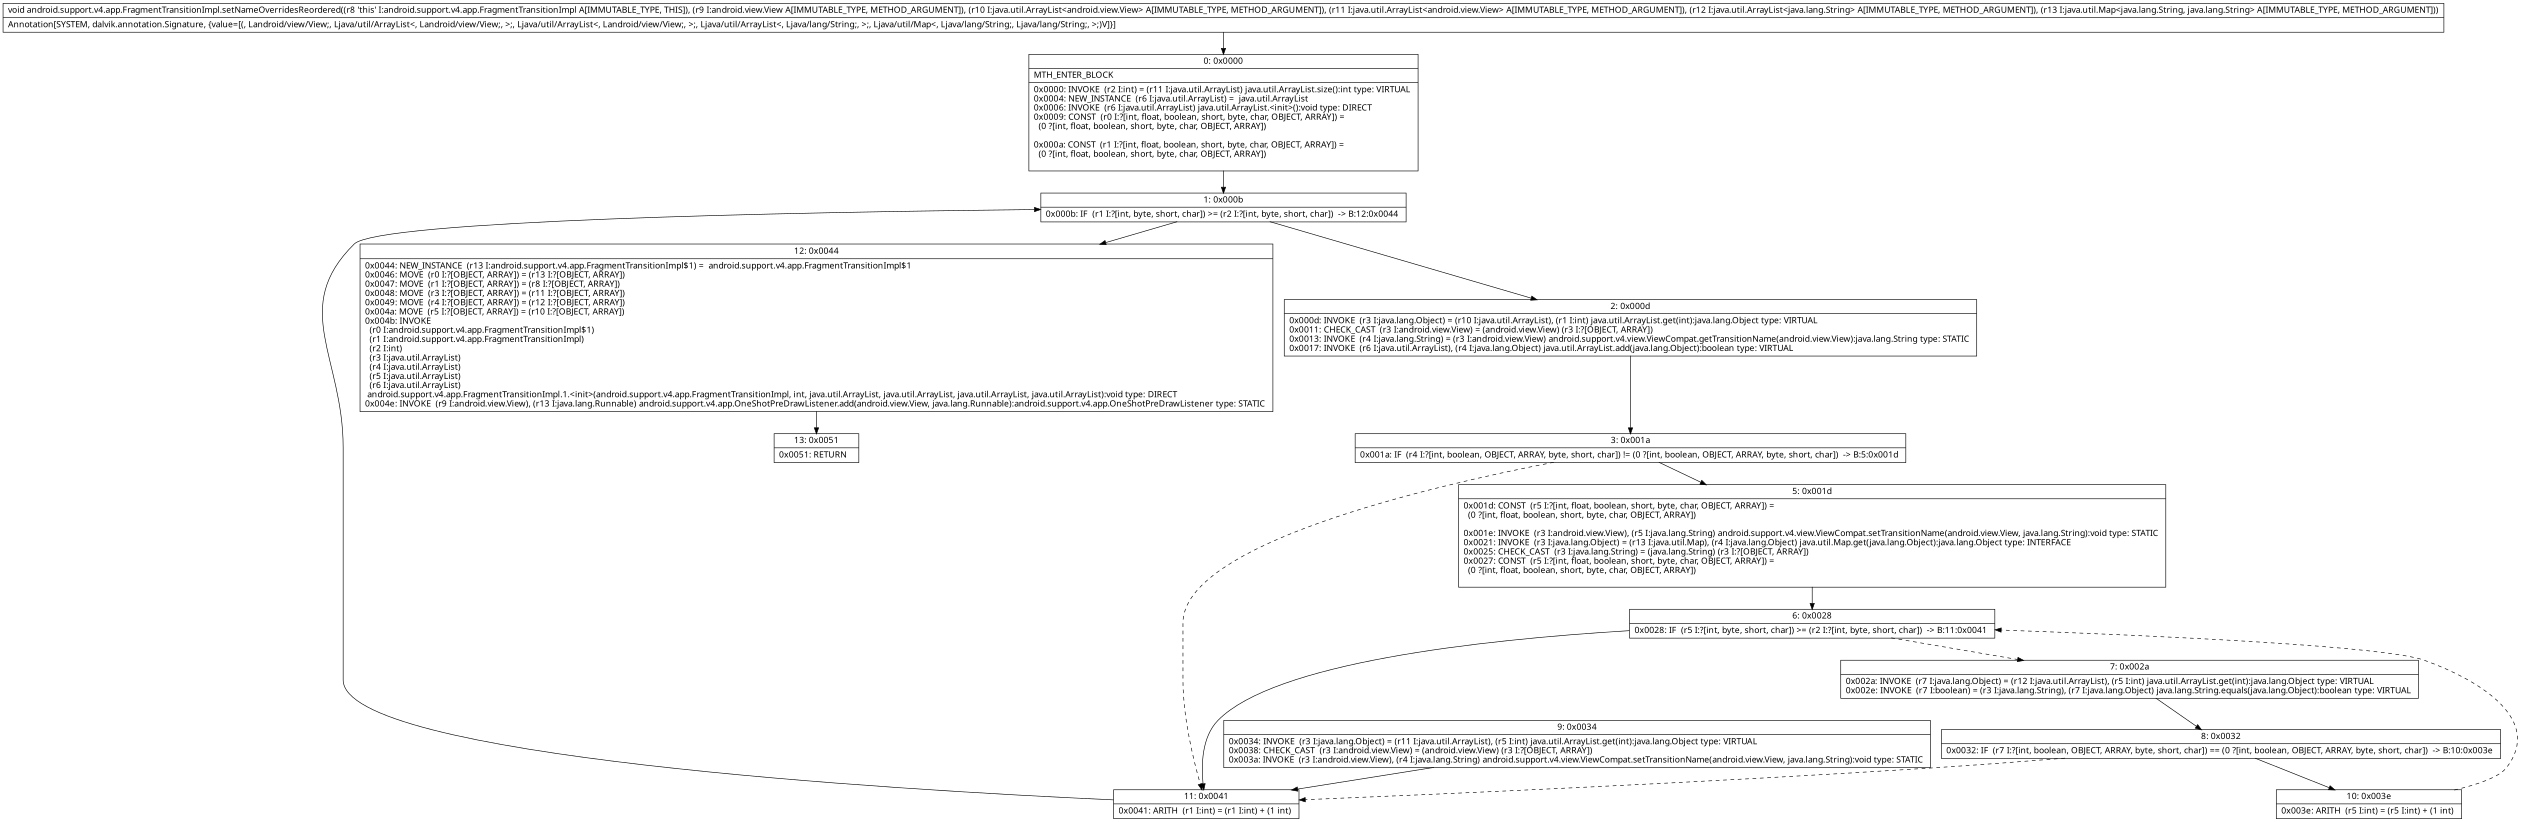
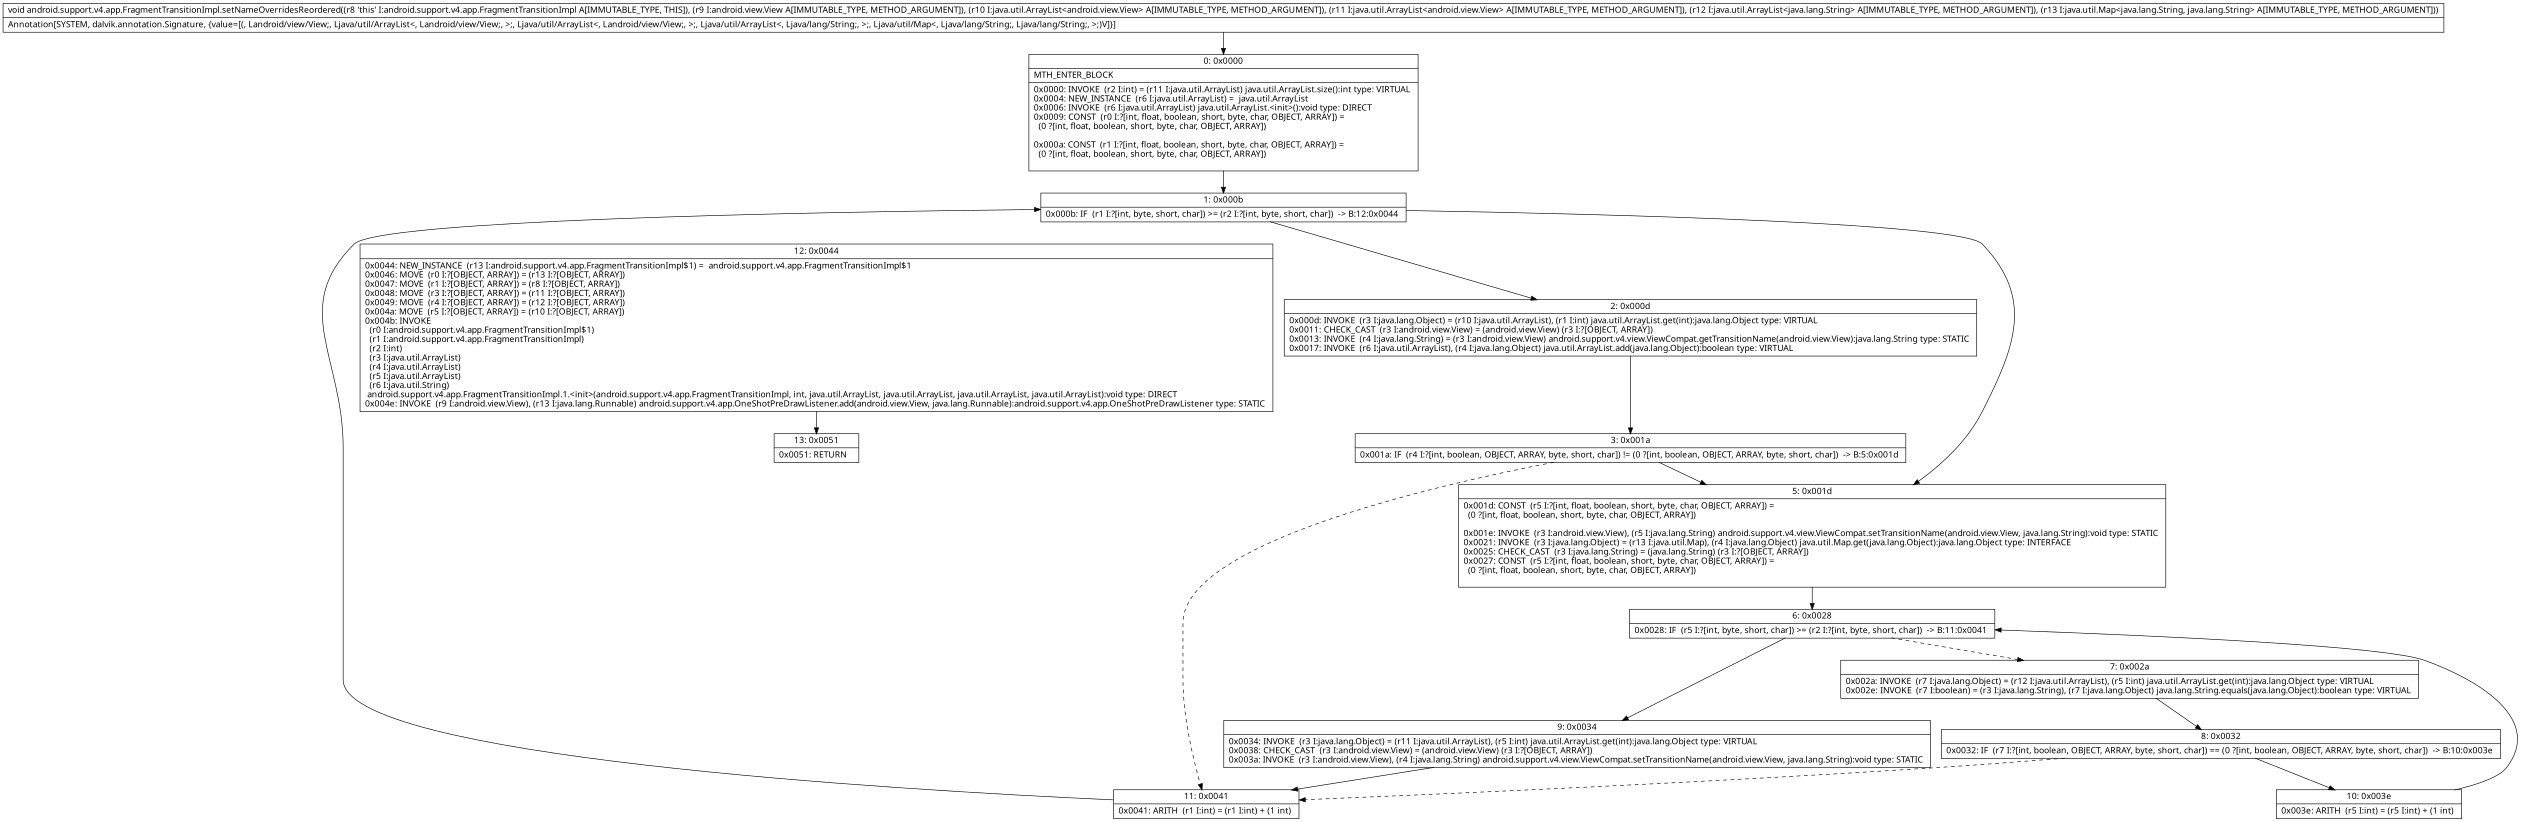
edge "1: 0x000b" -> "12: 0x0044": now "1: 0x000b" -> "5: 0x001d"
node "12: 0x0044": text "(r6 I:java.util.ArrayList)" -> "(r6 I:java.util.String)"
edge "10: 0x003e" -> "6: 0x0028": style dashed -> solid
edge "6: 0x0028" -> "11: 0x0041": now "6: 0x0028" -> "9: 0x0034"
